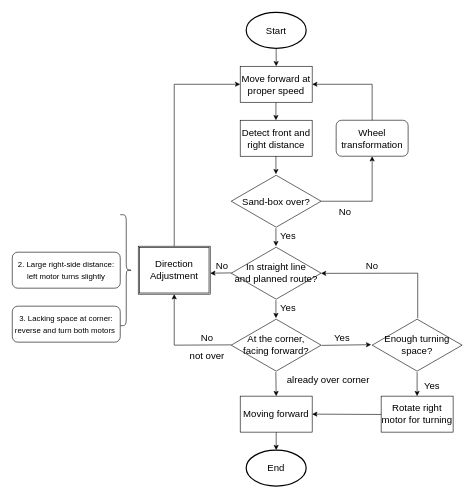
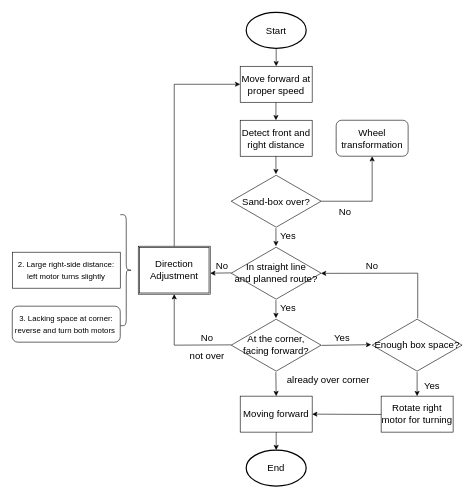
edge "Wheel transformation" -> "Move forward at proper speed": removed
node "2. Large right-side distance: left motor turns slightly": shape rounded rectangle -> rectangle
node "Enough turning space?": label "Enough turning space?" -> "Enough box space?"
